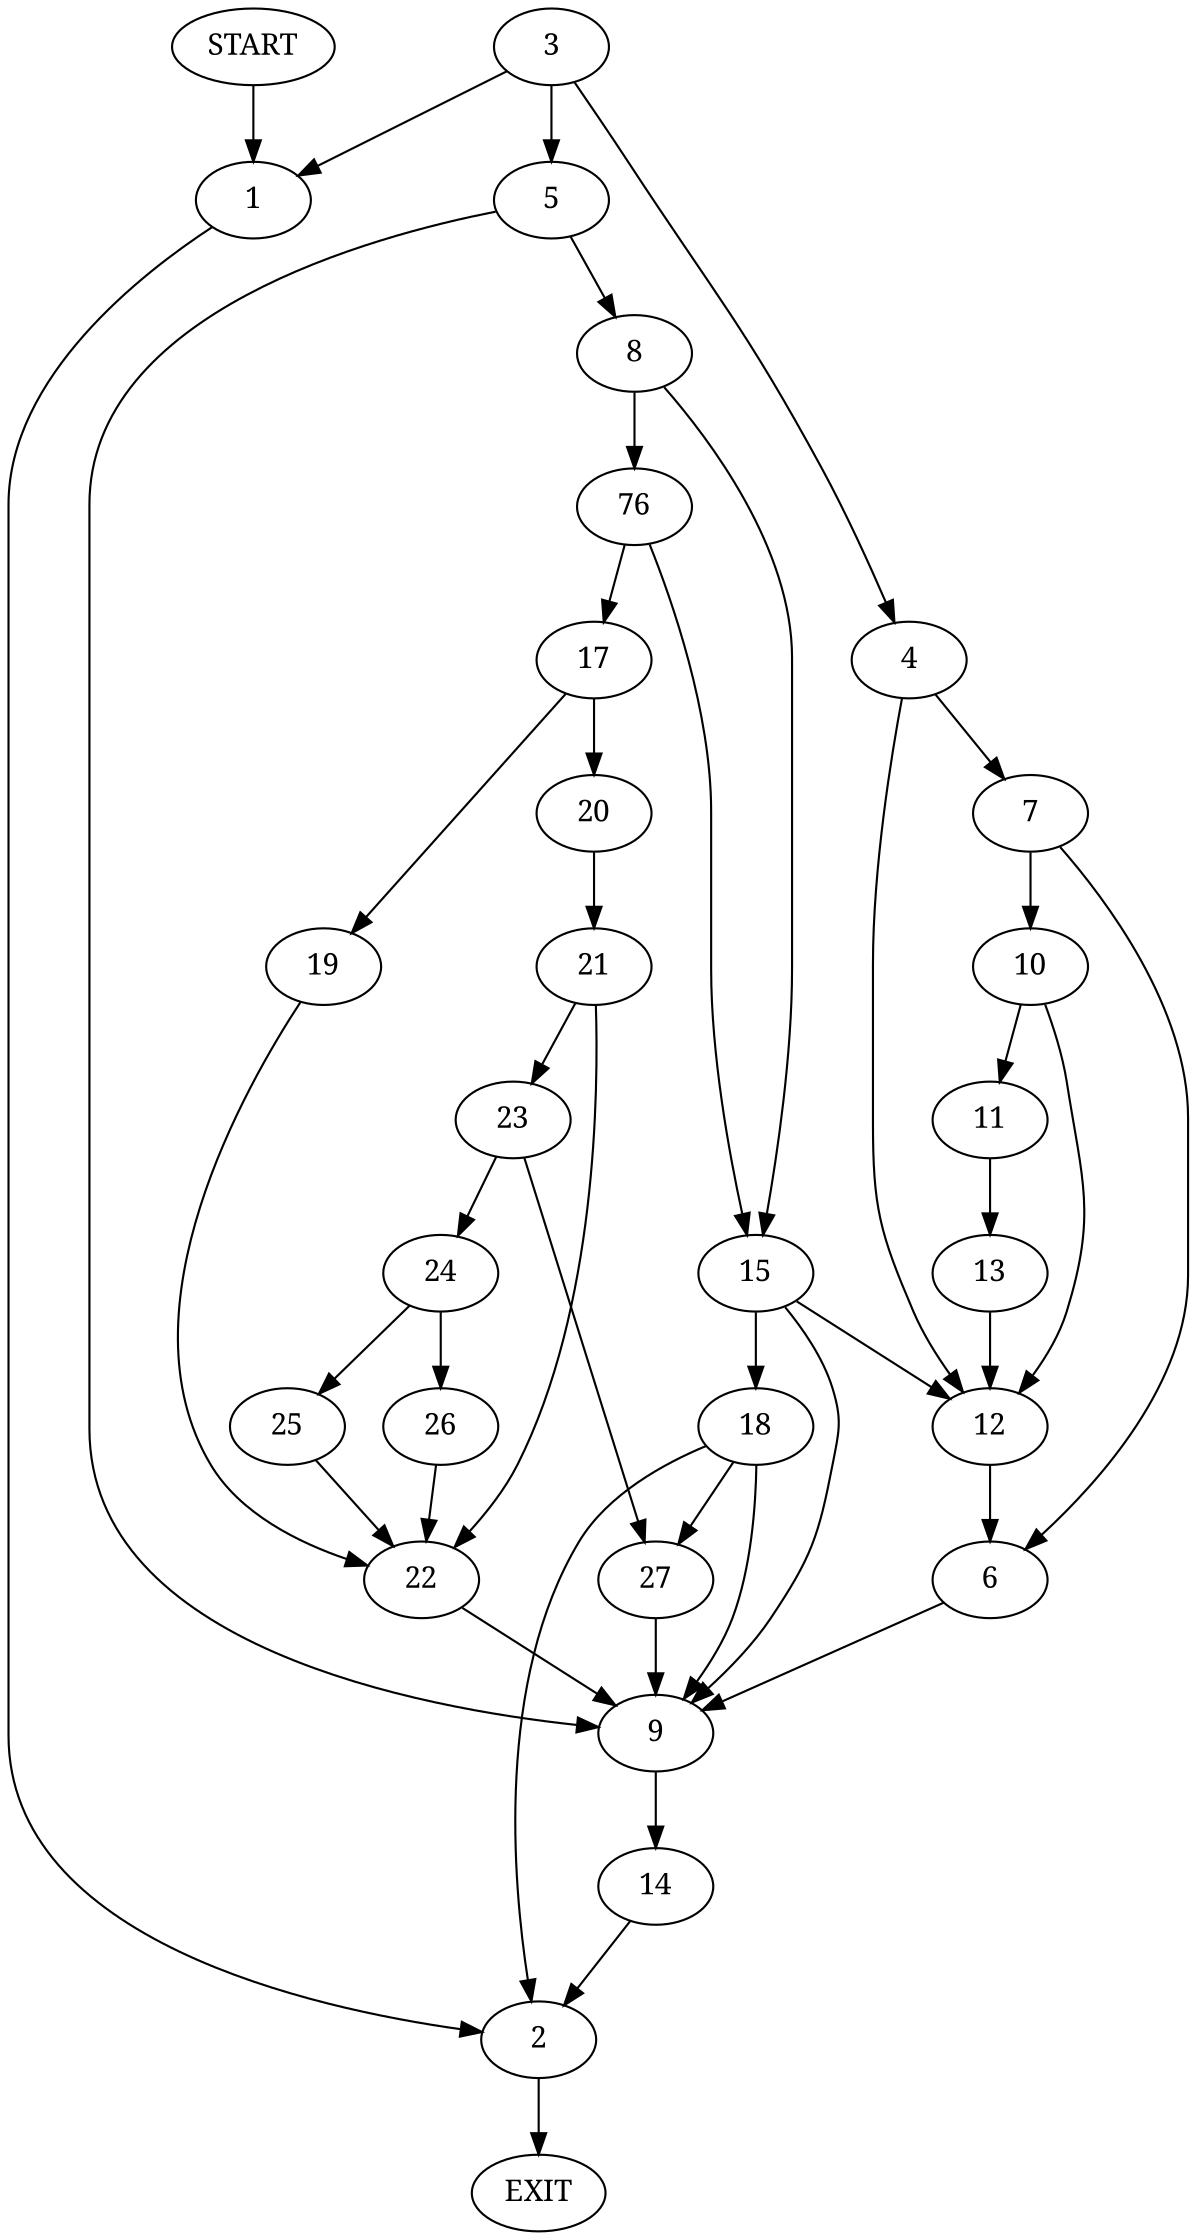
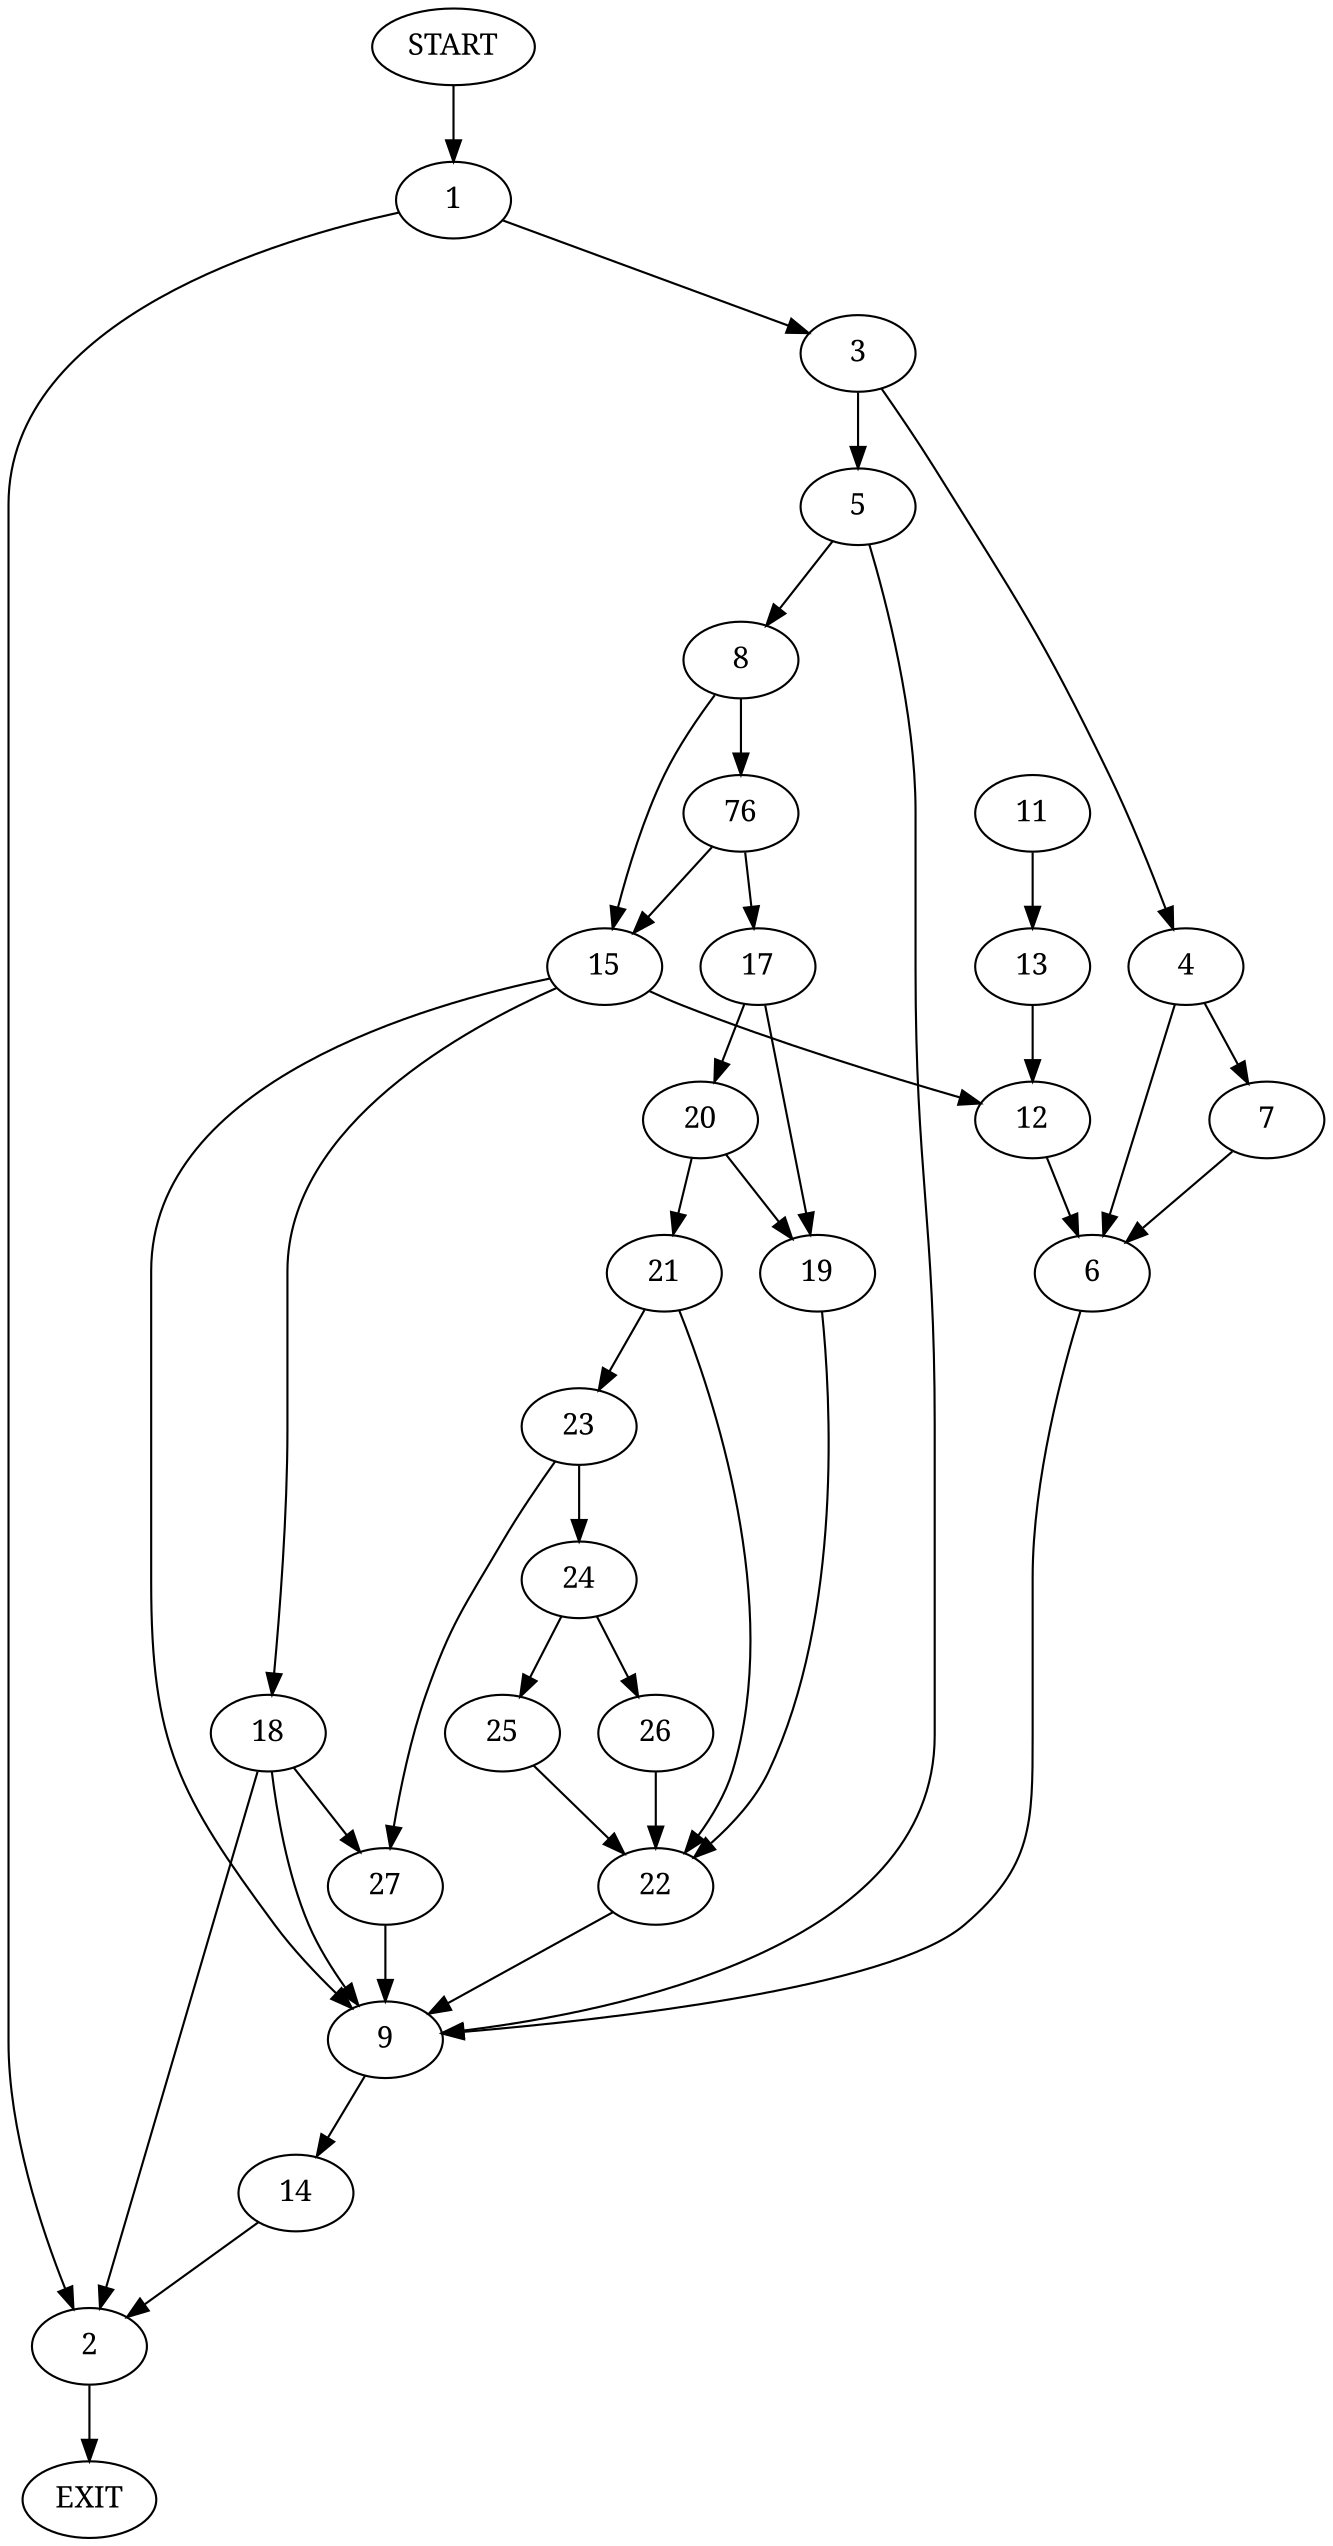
edge "3" -> "1": reversed
node "10": removed
edge "4" -> "12": now "4" -> "6"
edge "20" -> "19": added
